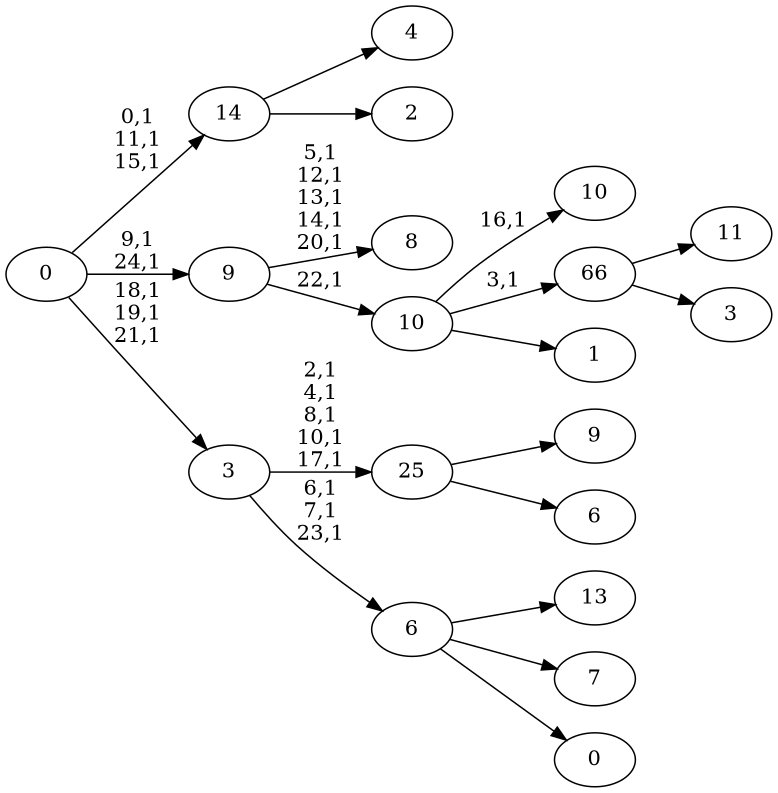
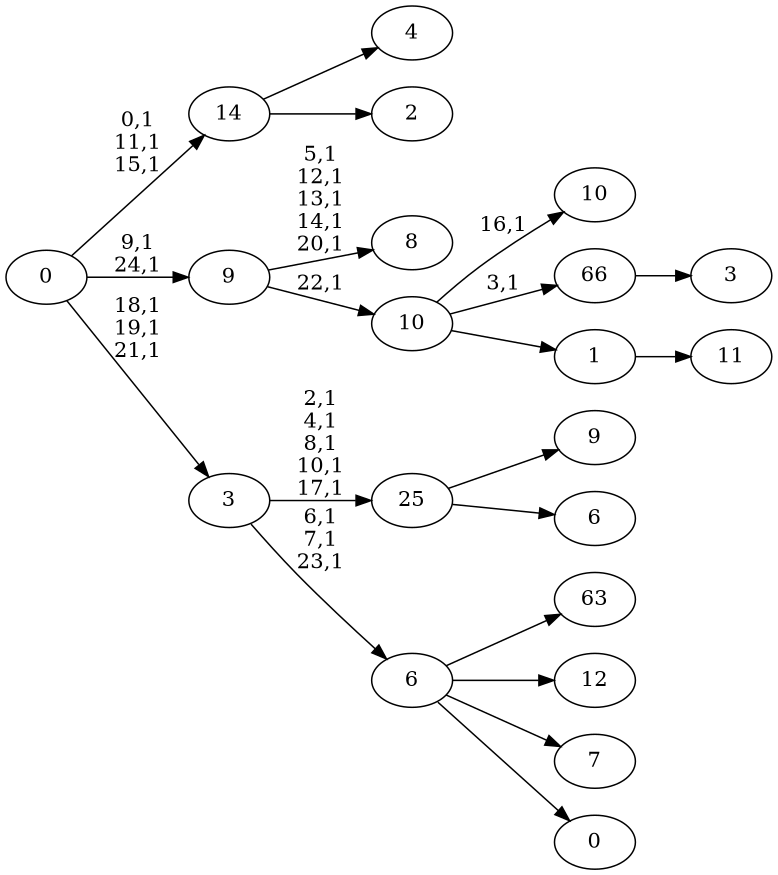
edge "66" -> "11": now "1" -> "11"
node "13": label "13" -> "63"
node "12": added
